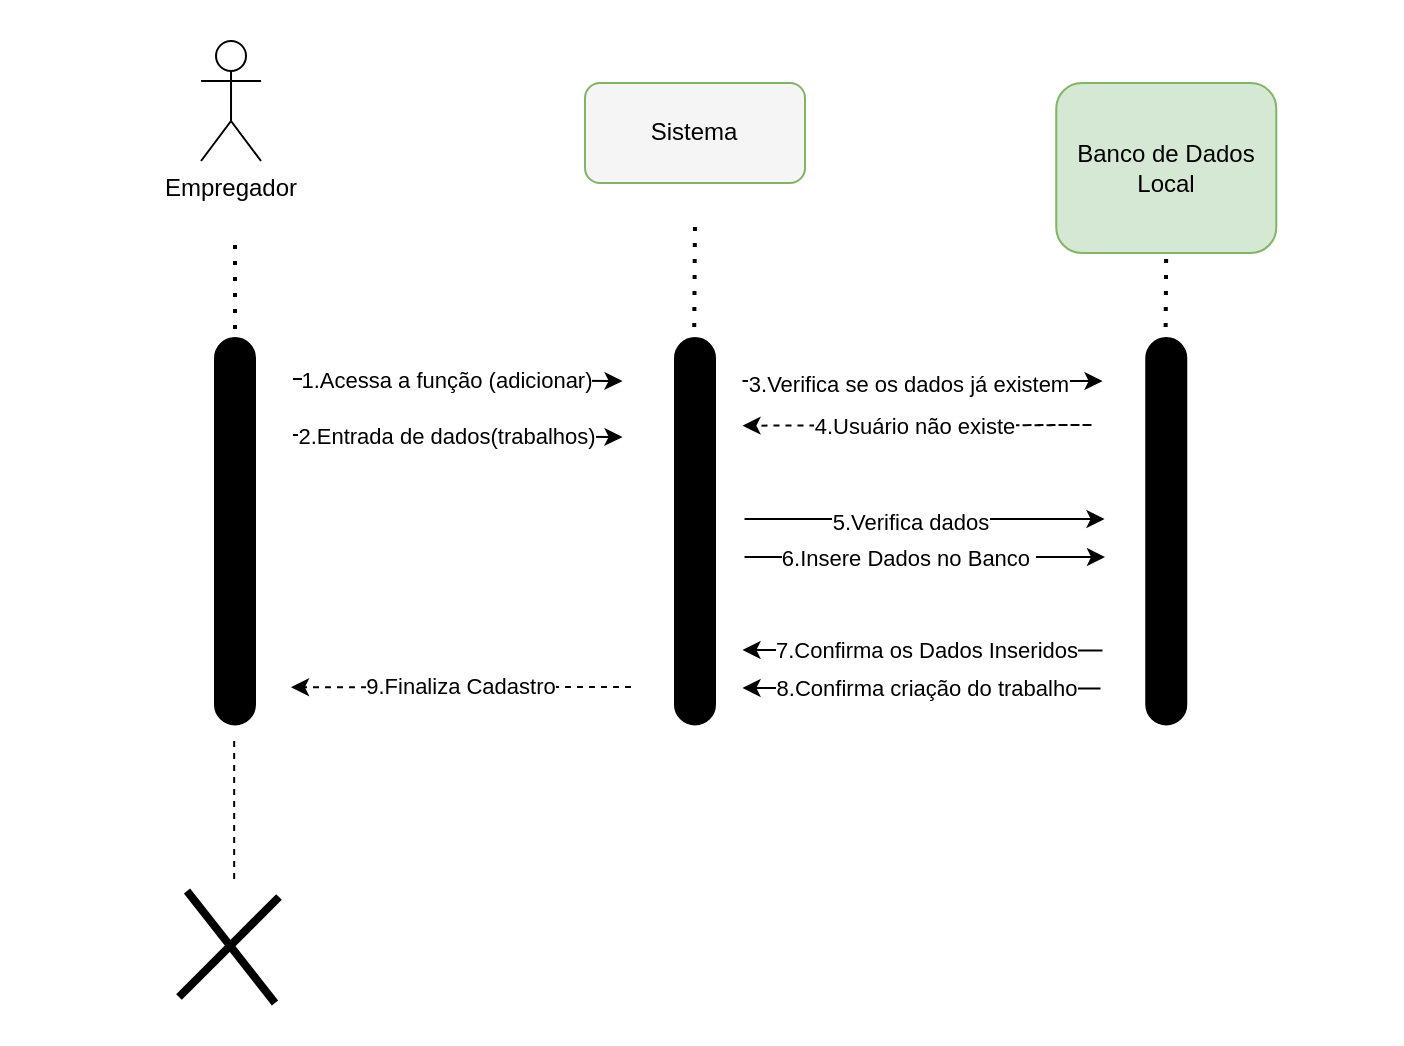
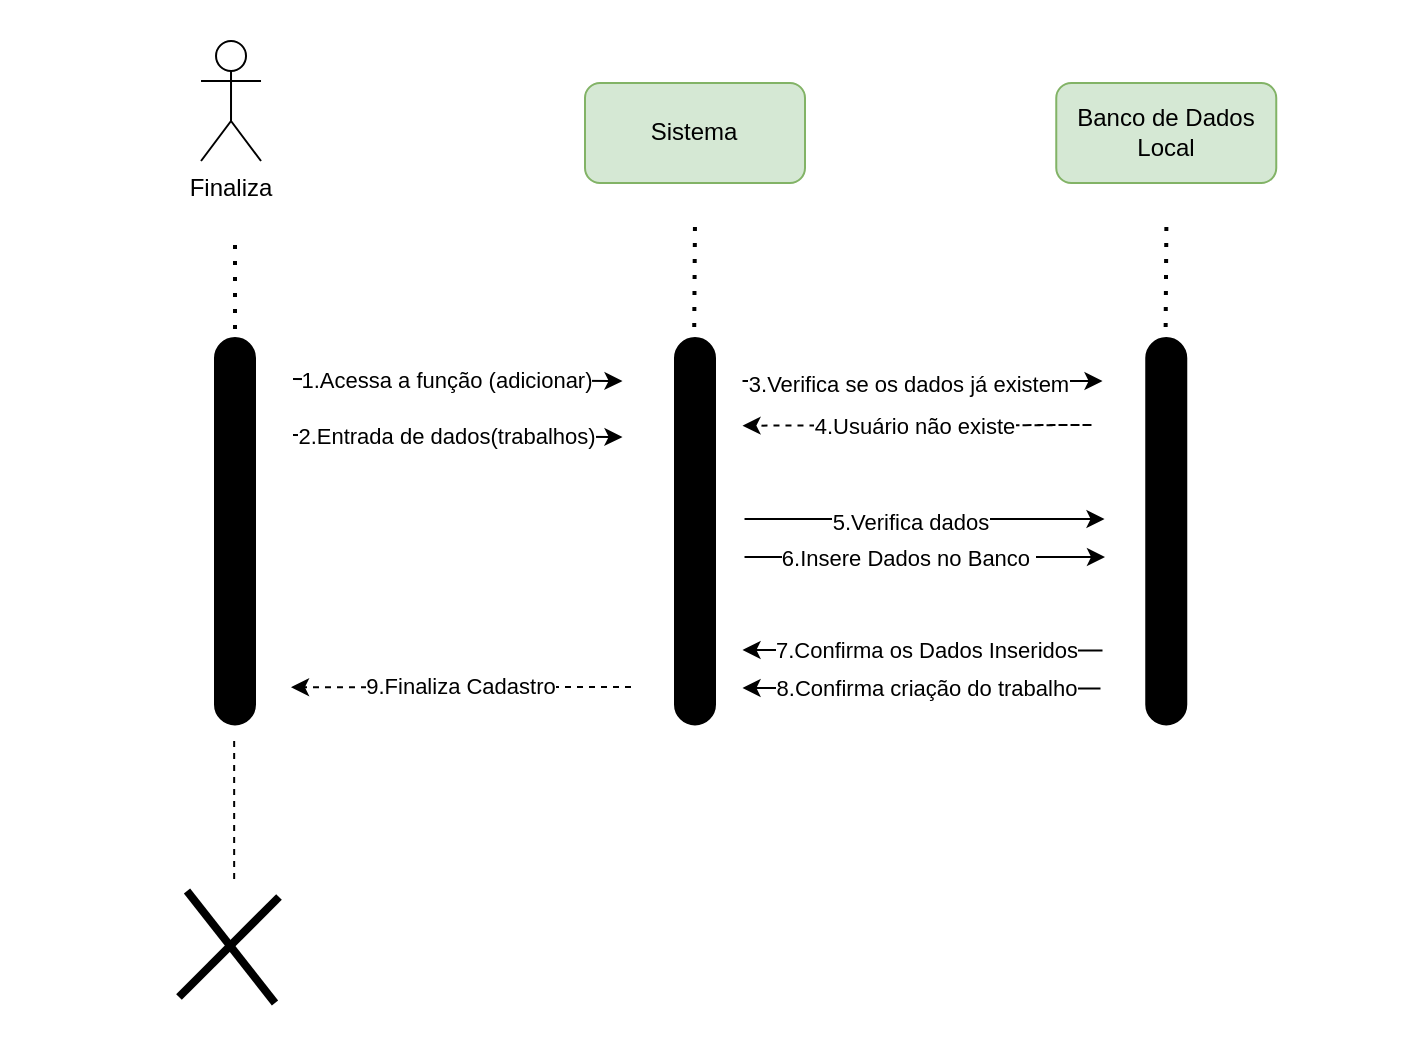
node "Sistema": fillcolor #f5f5f5 -> #d5e8d4
node "Banco de Dados Local": size 220x170 -> 220x100
node "Empregador": label "Empregador" -> "Finaliza"
